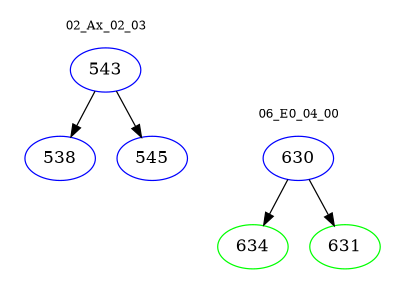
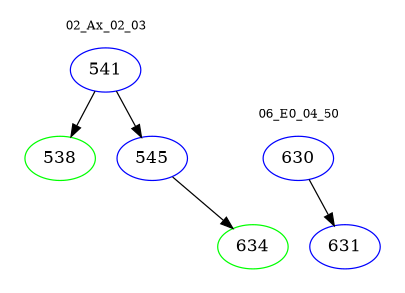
node "543": label "543" -> "541"
cluster "06_E0_04_00": label "06_E0_04_00" -> "06_E0_04_50"
node "538": color blue -> green
edge "630" -> "634": now "545" -> "634"
node "631": color green -> blue
